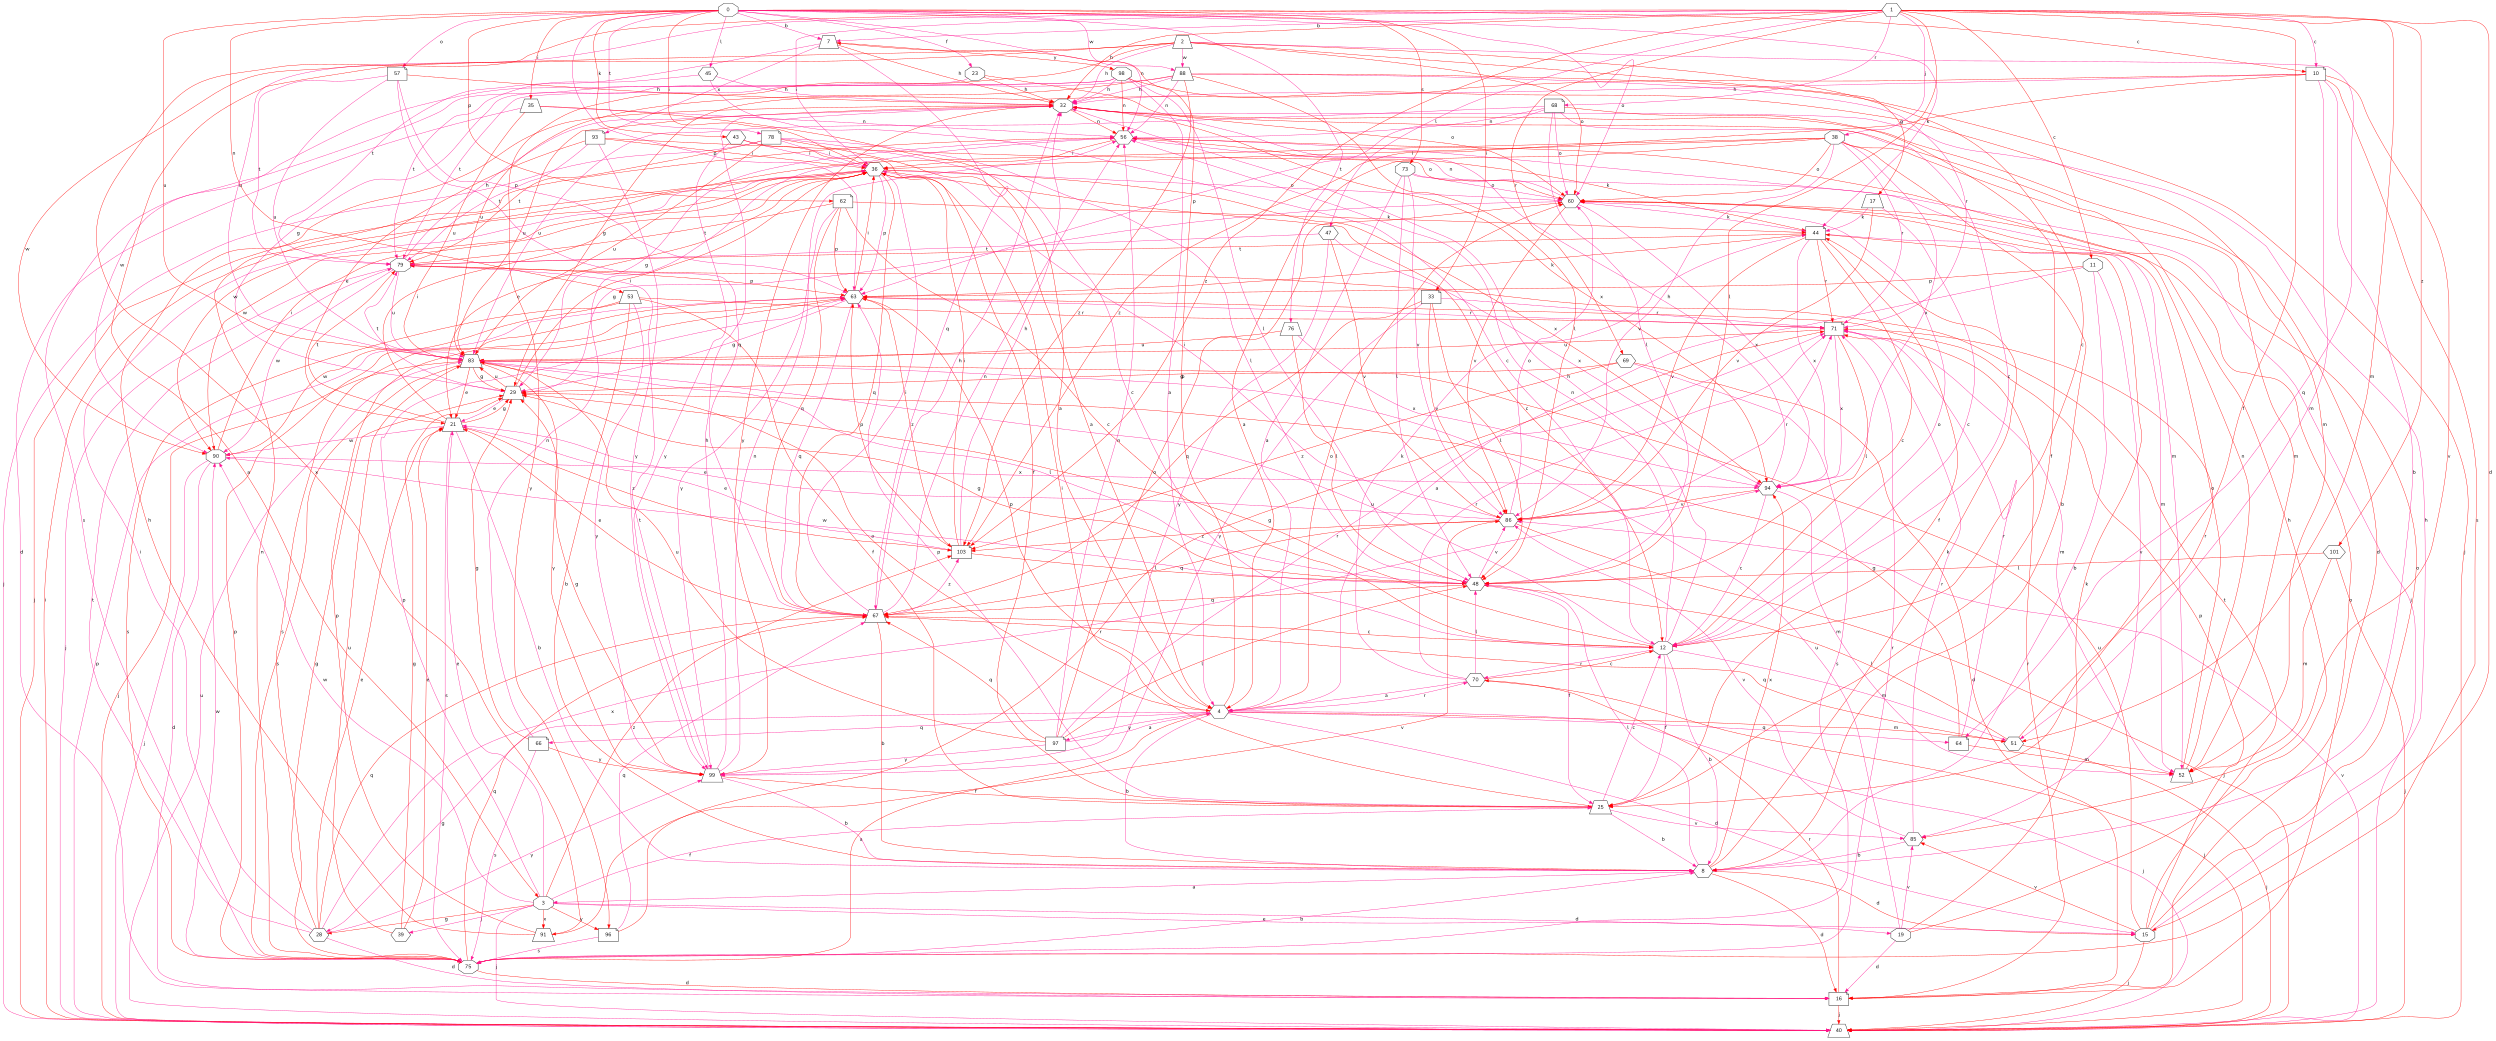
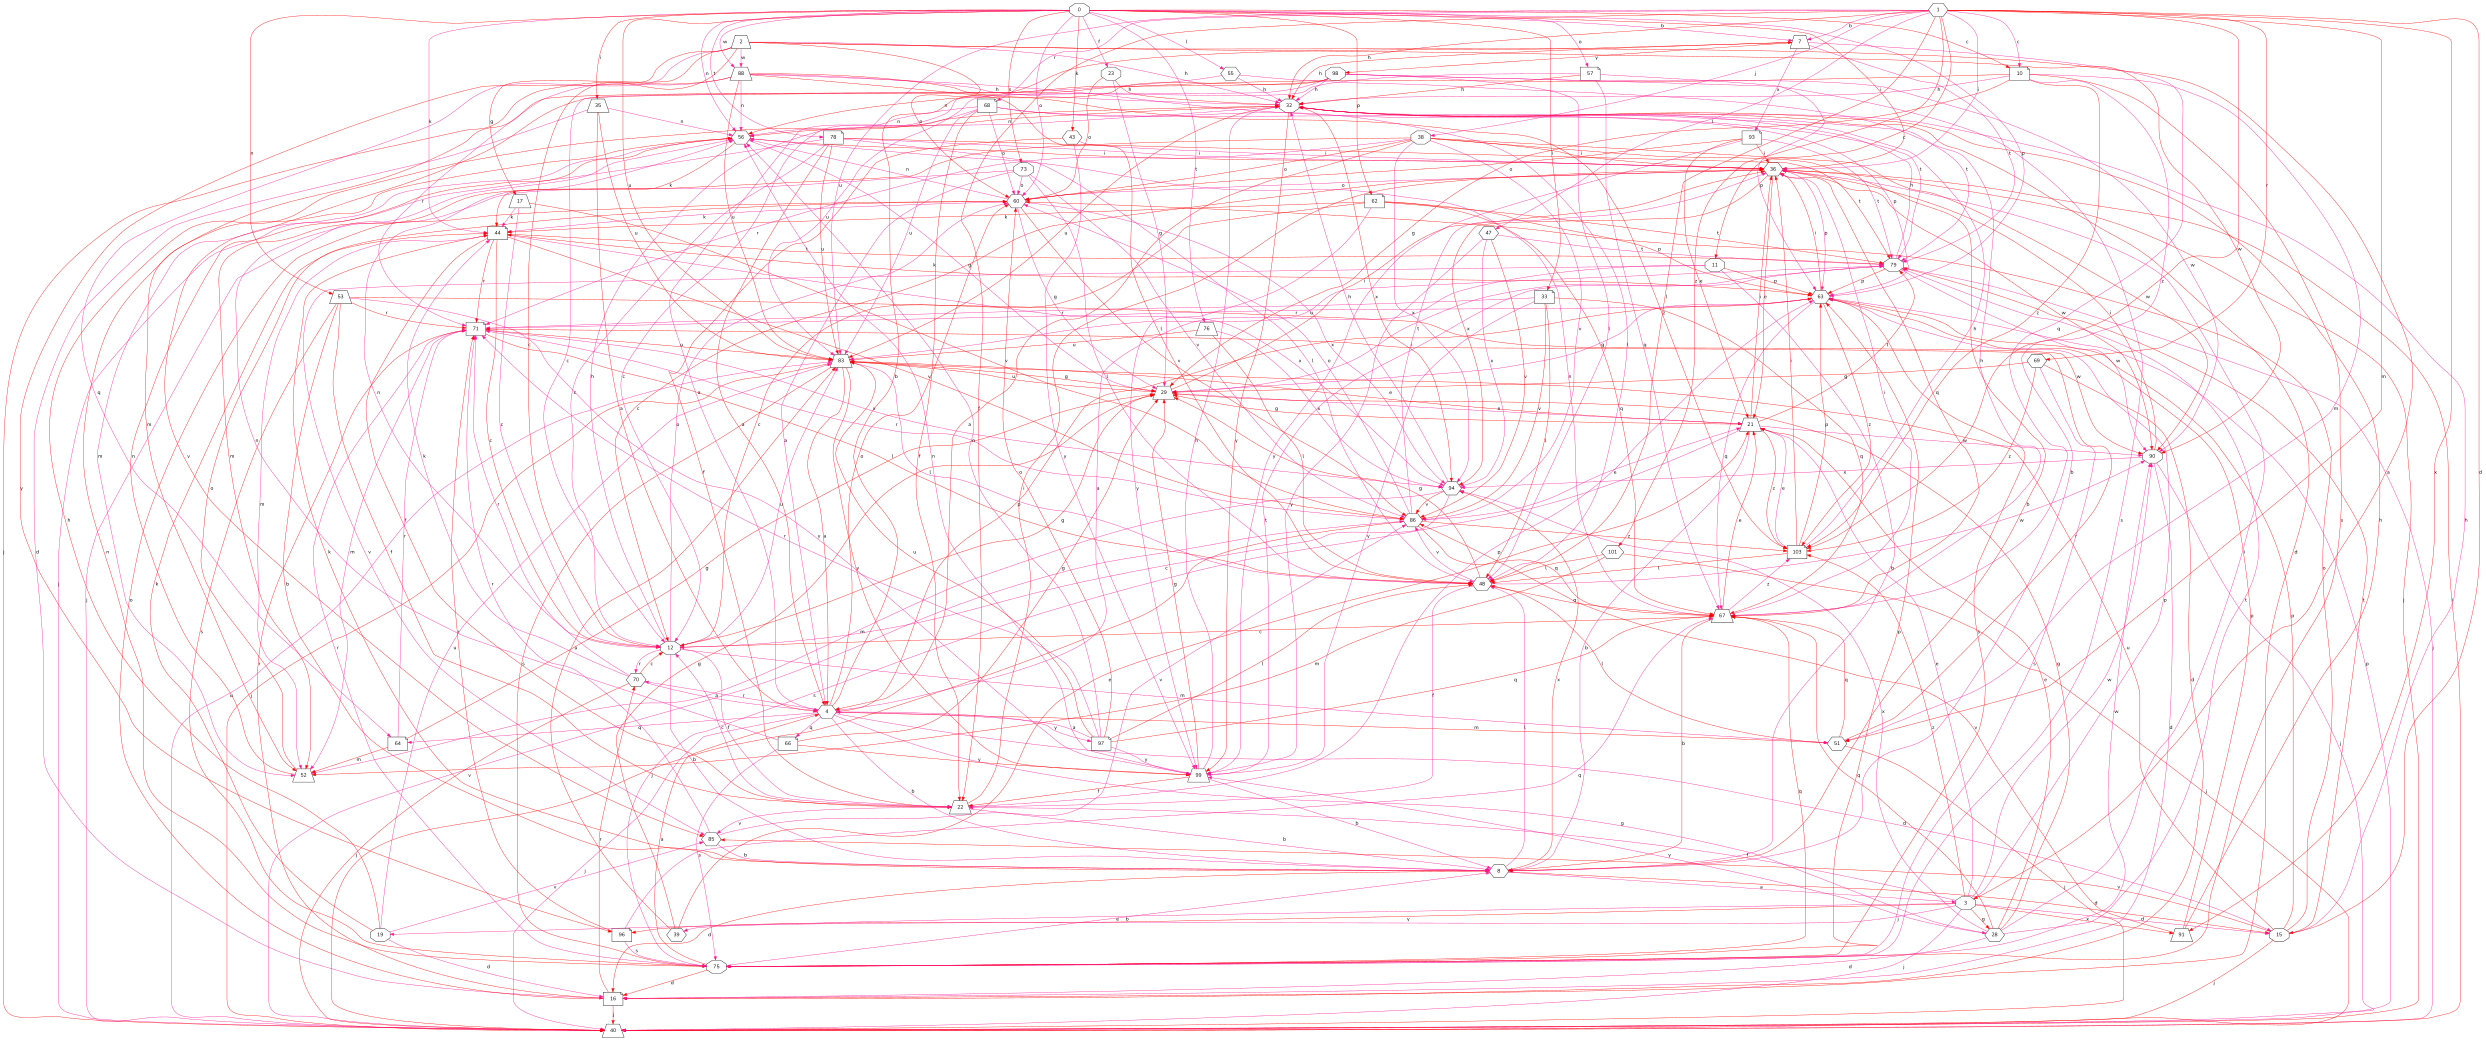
node "45": label "45" -> "55"
edge "57" -> "79": removed, label "t"
edge "70" -> "48": removed, label "l"
node "25": label "25" -> "22"
